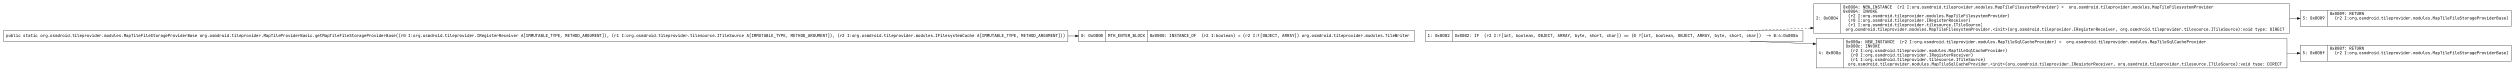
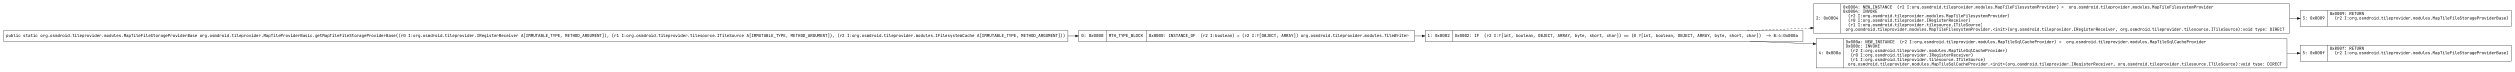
node "0: 0x0000": text "MTH_ENTER_BLOCK" -> "MTH_TYPE_BLOCK"
edge "0: 0x0000" -> "1: 0x0002": added
